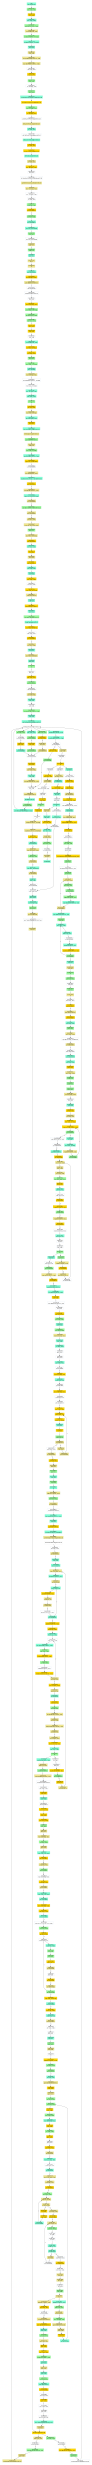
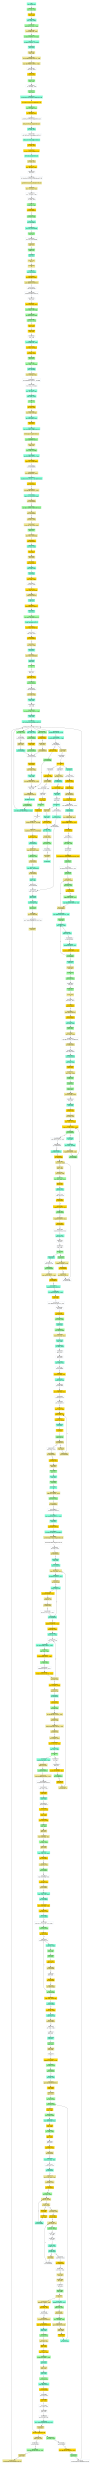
node "0x0040594f pushl %esi": fillcolor gold -> khaki
node "0x00408b4b je 0x00408b60": fillcolor palegreen -> gold
